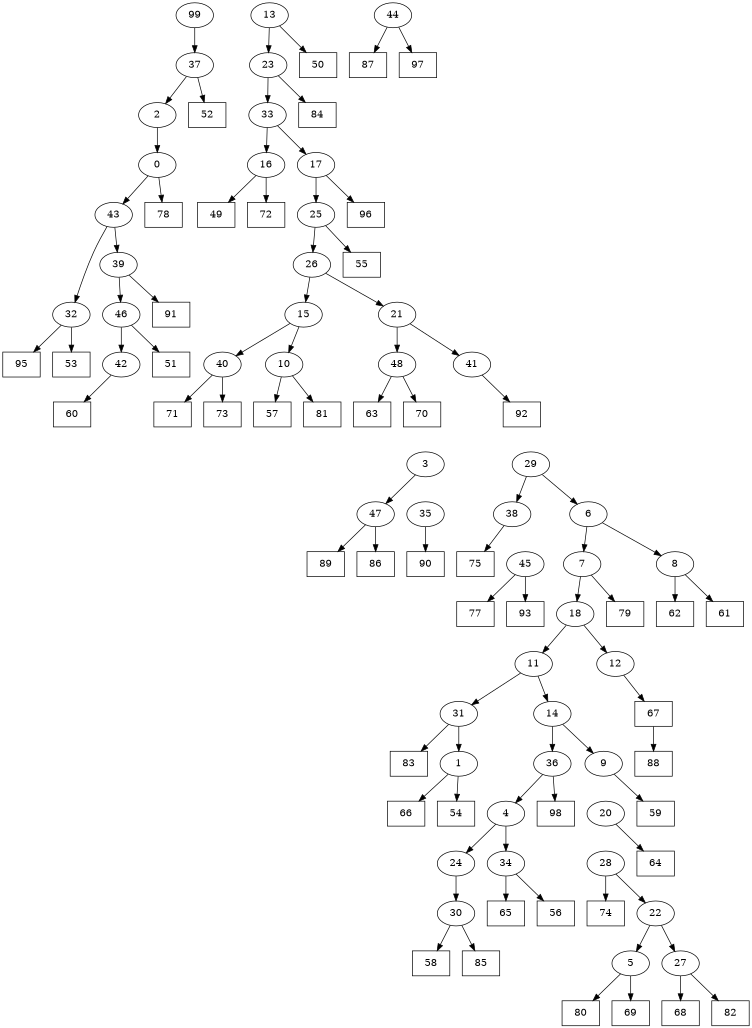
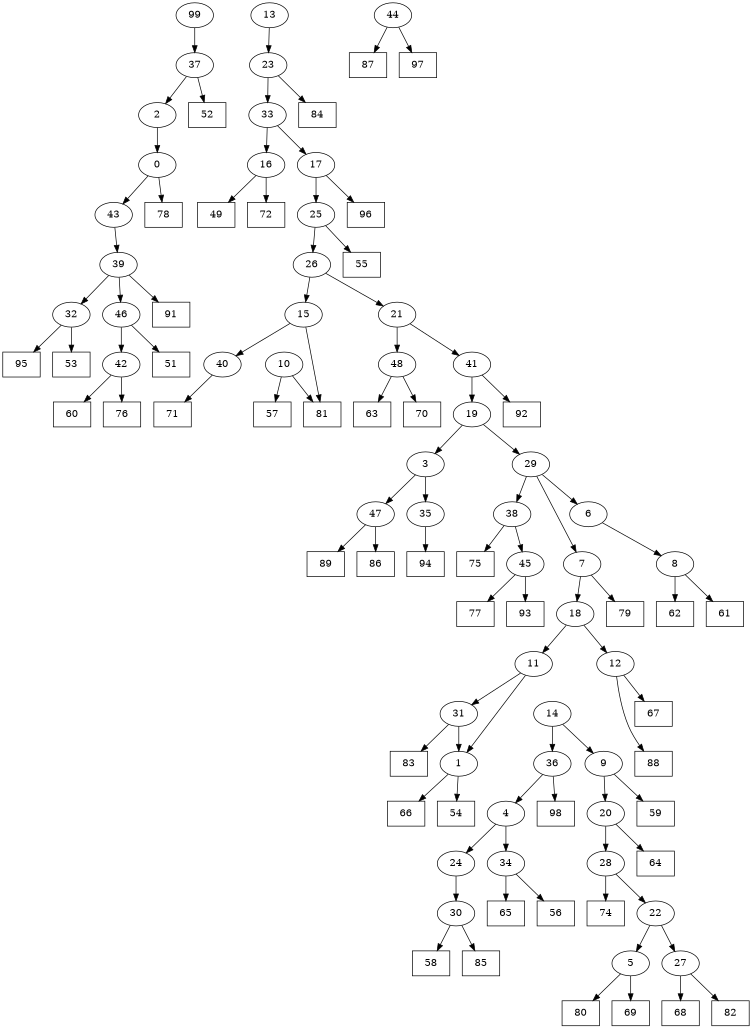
node "50": removed
edge "43" -> "32": now "39" -> "32"
edge "15" -> "10": now "15" -> "81"
node "76": added
node "73": removed
node "19": added
edge "3" -> "35": added
edge "38" -> "45": added
edge "6" -> "7": now "29" -> "7"
node "90": label "90" -> "94"
edge "11" -> "14": now "11" -> "1"
edge "67" -> "88": now "12" -> "88"
edge "9" -> "20": added
edge "20" -> "28": added
